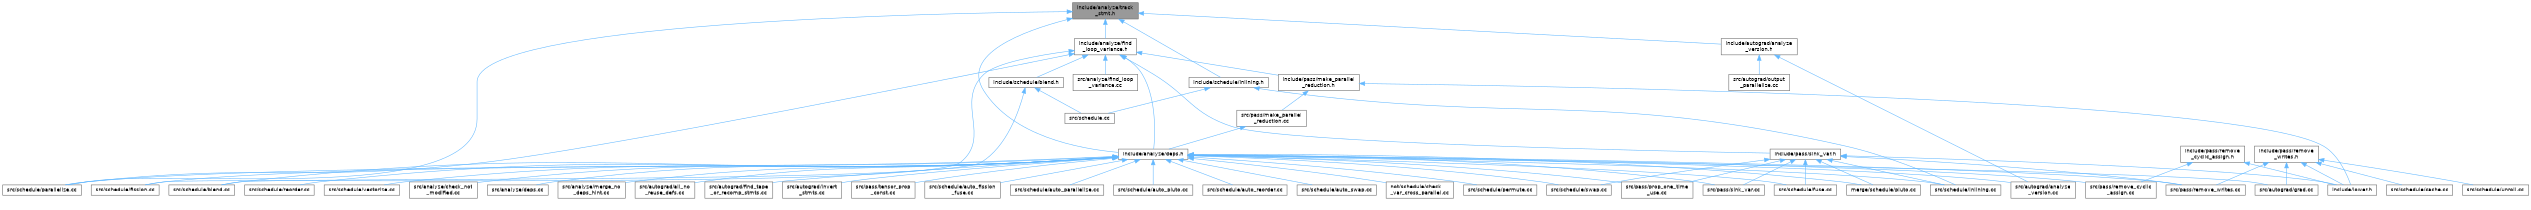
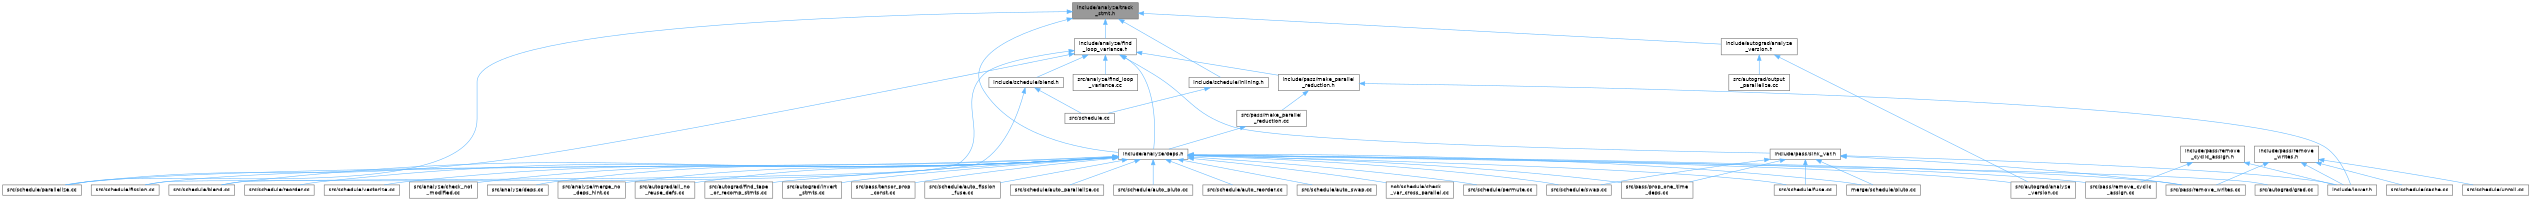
edge "src/autograd/grad.cc" -> "include/pass/remove _writes.h": removed
node "src/pass/prop_one_time _use.cc": label "src/pass/prop_one_time _use.cc" -> "src/pass/prop_one_time _deps.cc"
node "src/pass/sink_var.cc": removed
node "src/schedule/inlining.cc": removed
